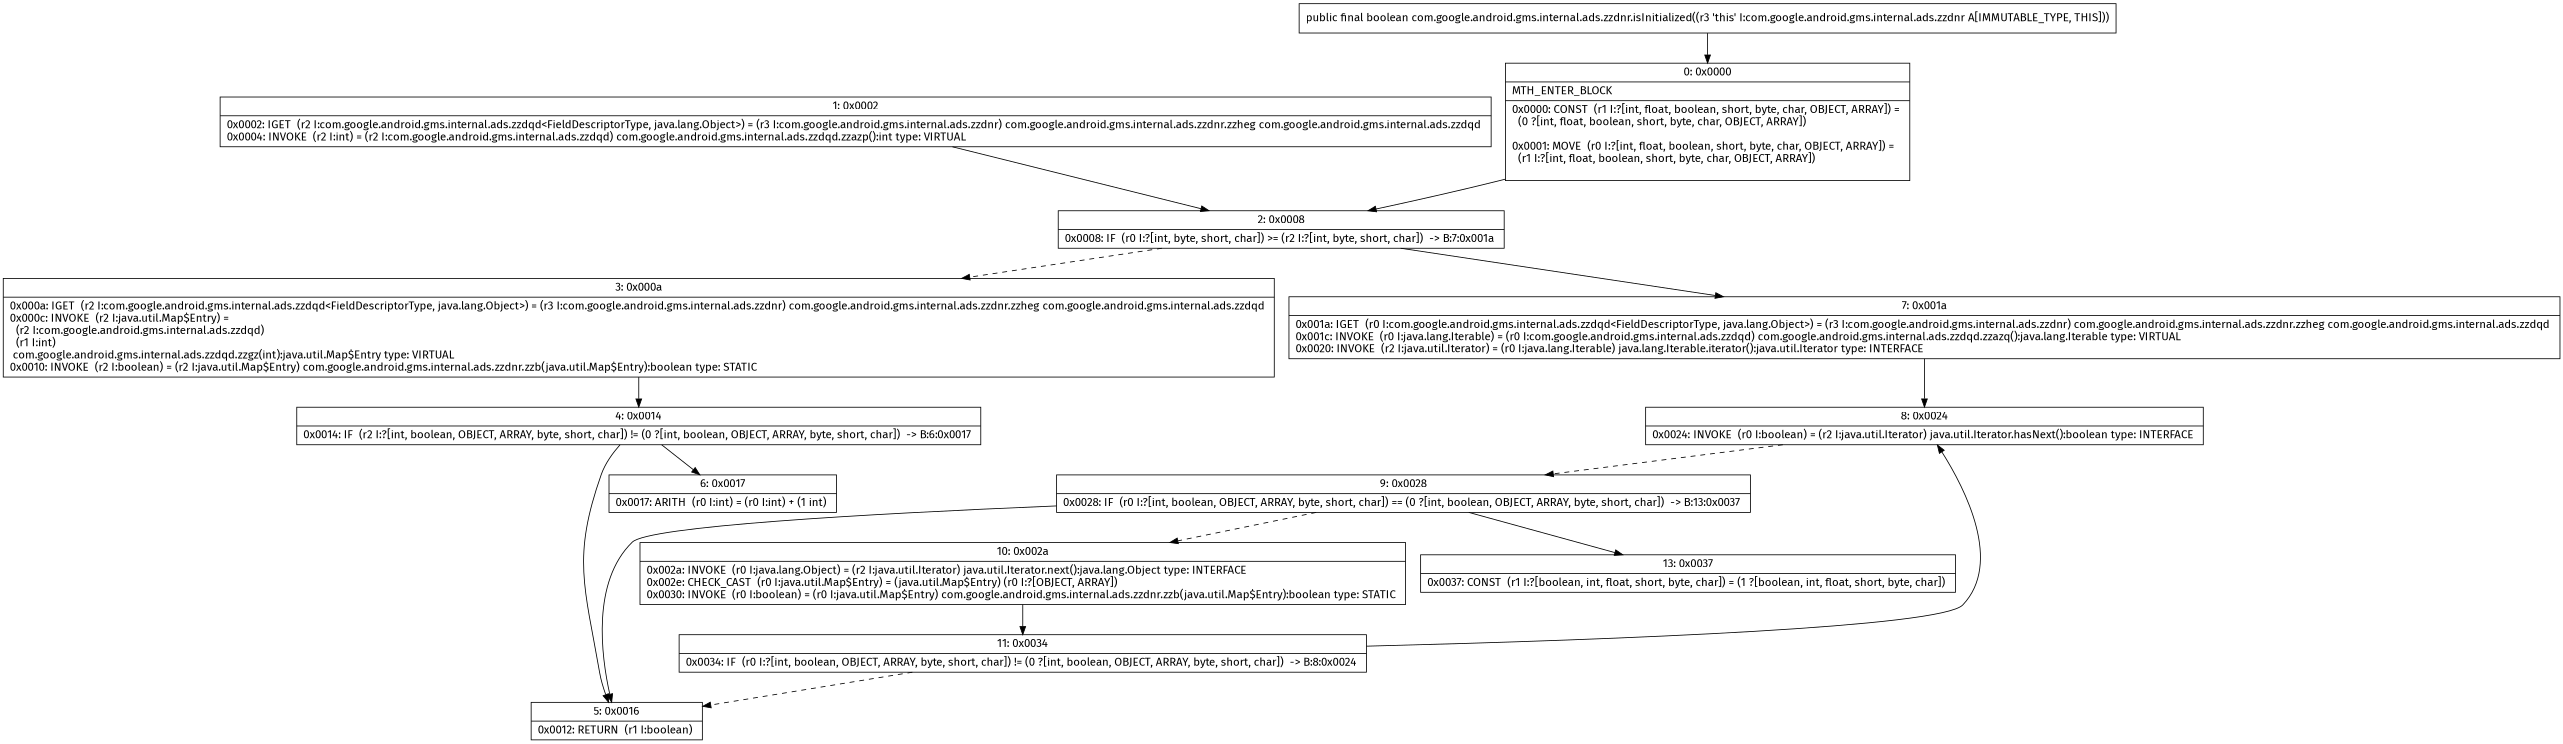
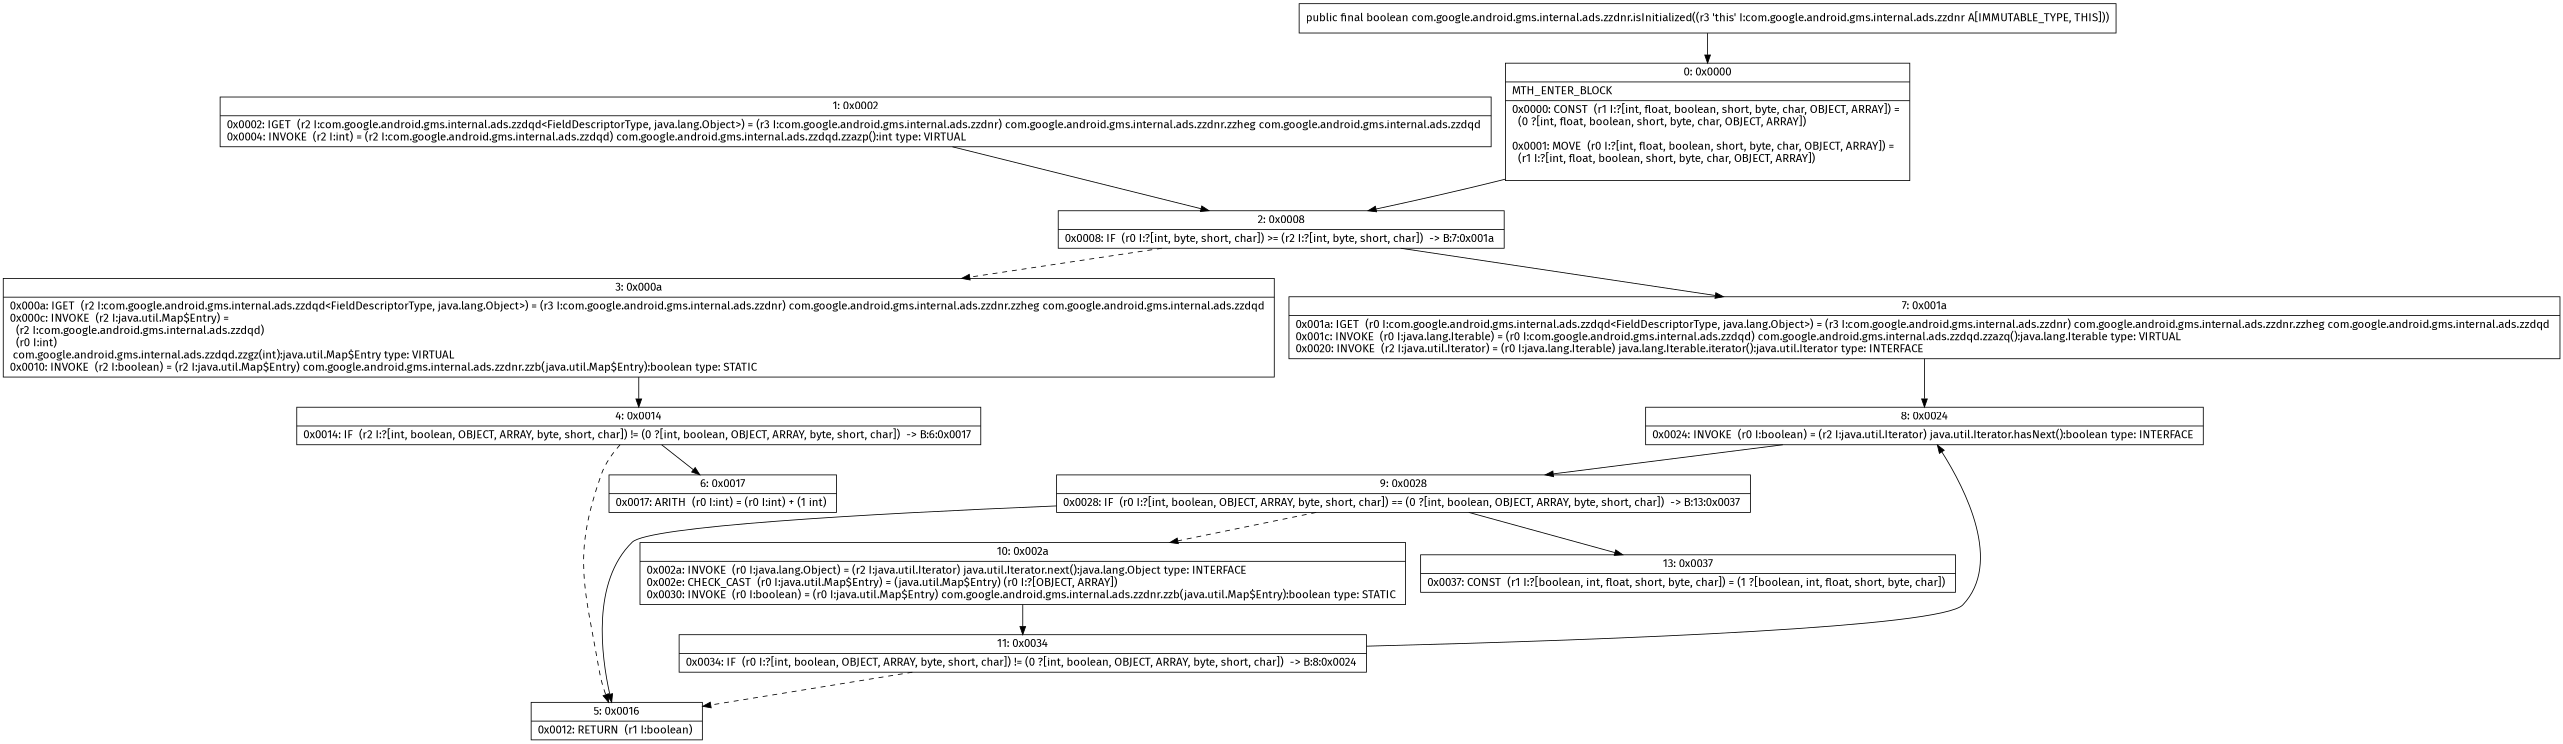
node "3: 0x000a": text "(r1 I:int)" -> "(r0 I:int)"
edge "8: 0x0024" -> "9: 0x0028": style dashed -> solid
edge "4: 0x0014" -> "5: 0x0016": style solid -> dashed
